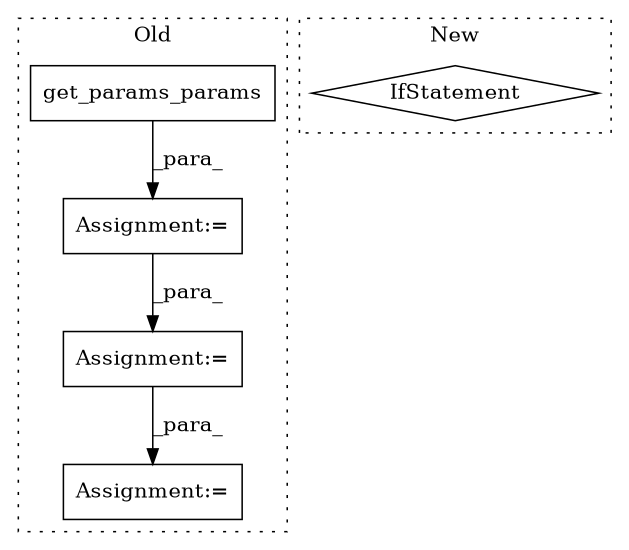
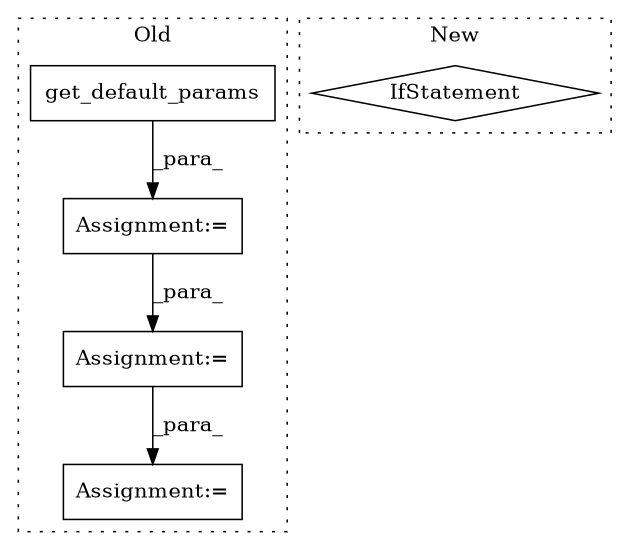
node "get_params_params": label "get_params_params" -> "get_default_params"
